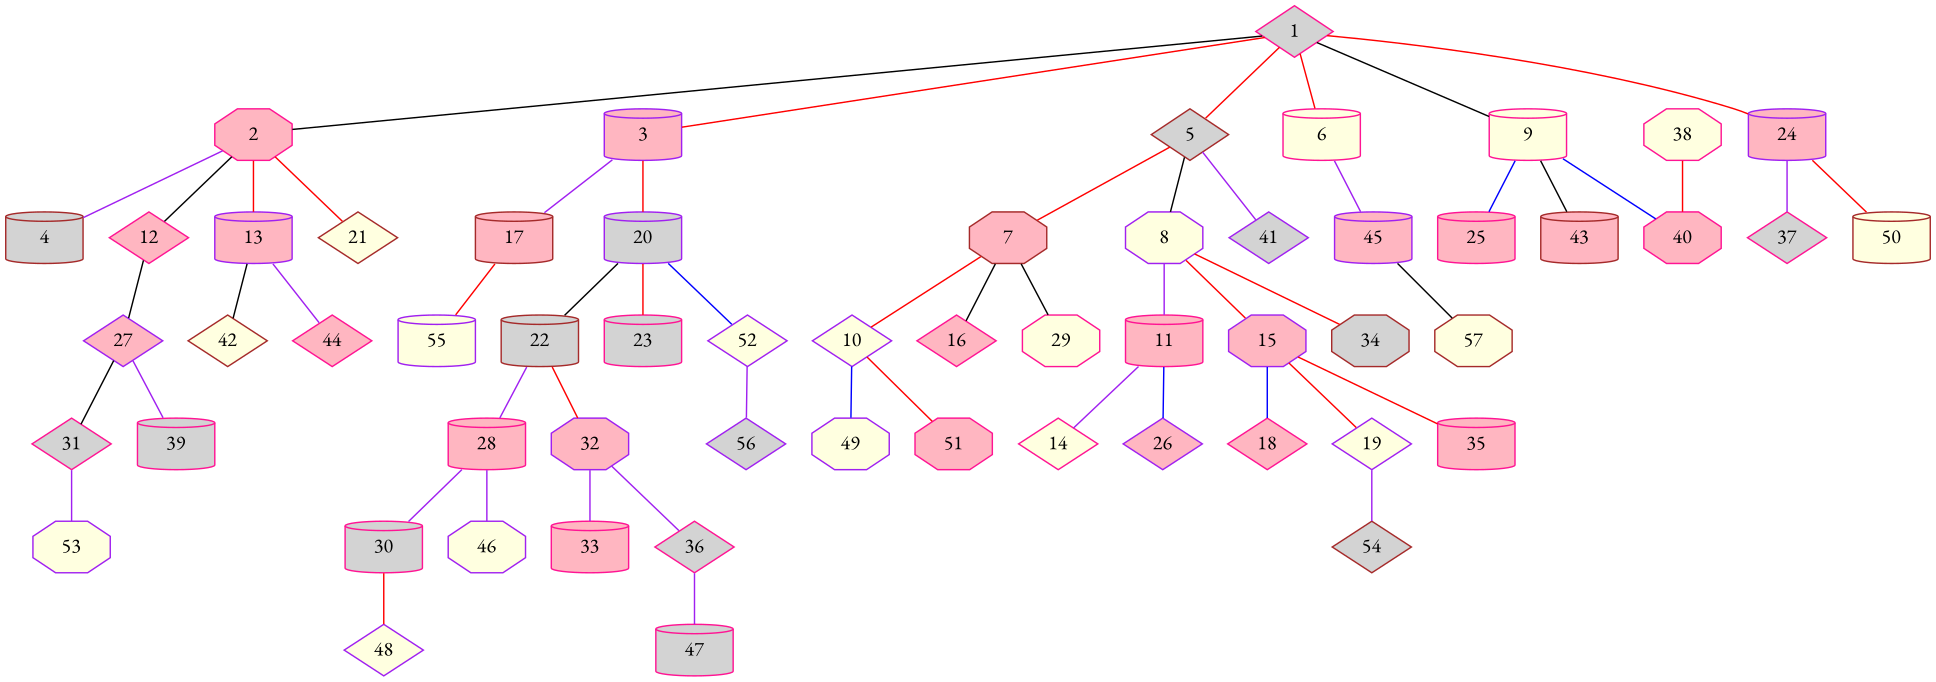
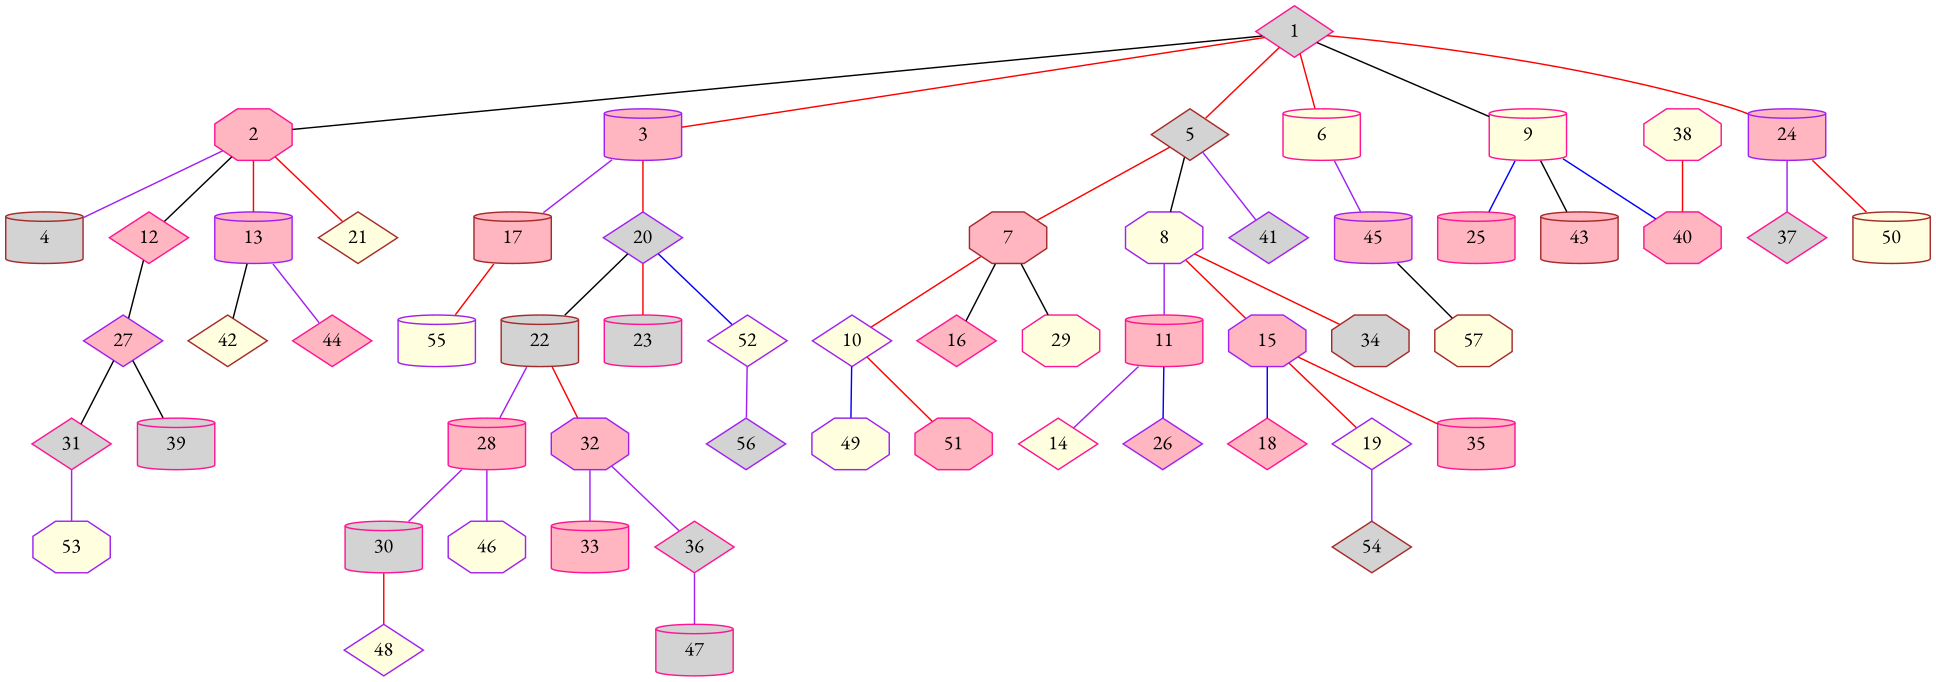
node "20": shape cylinder -> diamond
edge "27" -- "39": color purple -> black
